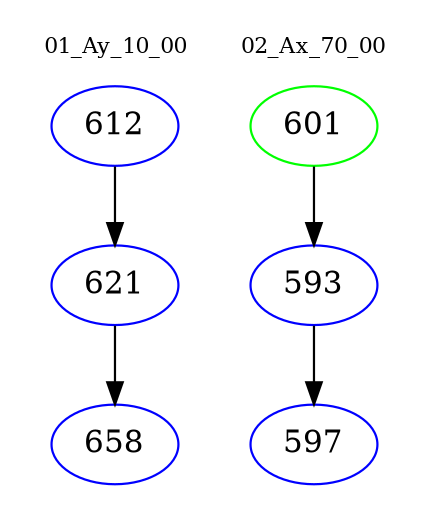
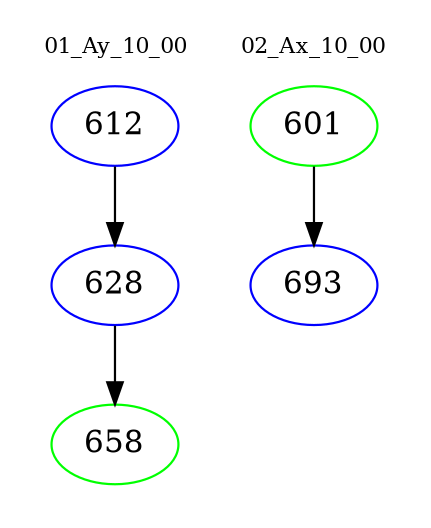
cluster "02_Ax_70_00": label "02_Ax_70_00" -> "02_Ax_10_00"
node "621": label "621" -> "628"
node "593": label "593" -> "693"
node "658": color blue -> green
node "597": removed
